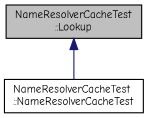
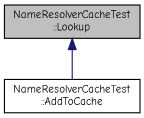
node "NameResolverCacheTest ::NameResolverCacheTest": label "NameResolverCacheTest ::NameResolverCacheTest" -> "NameResolverCacheTest ::AddToCache"
